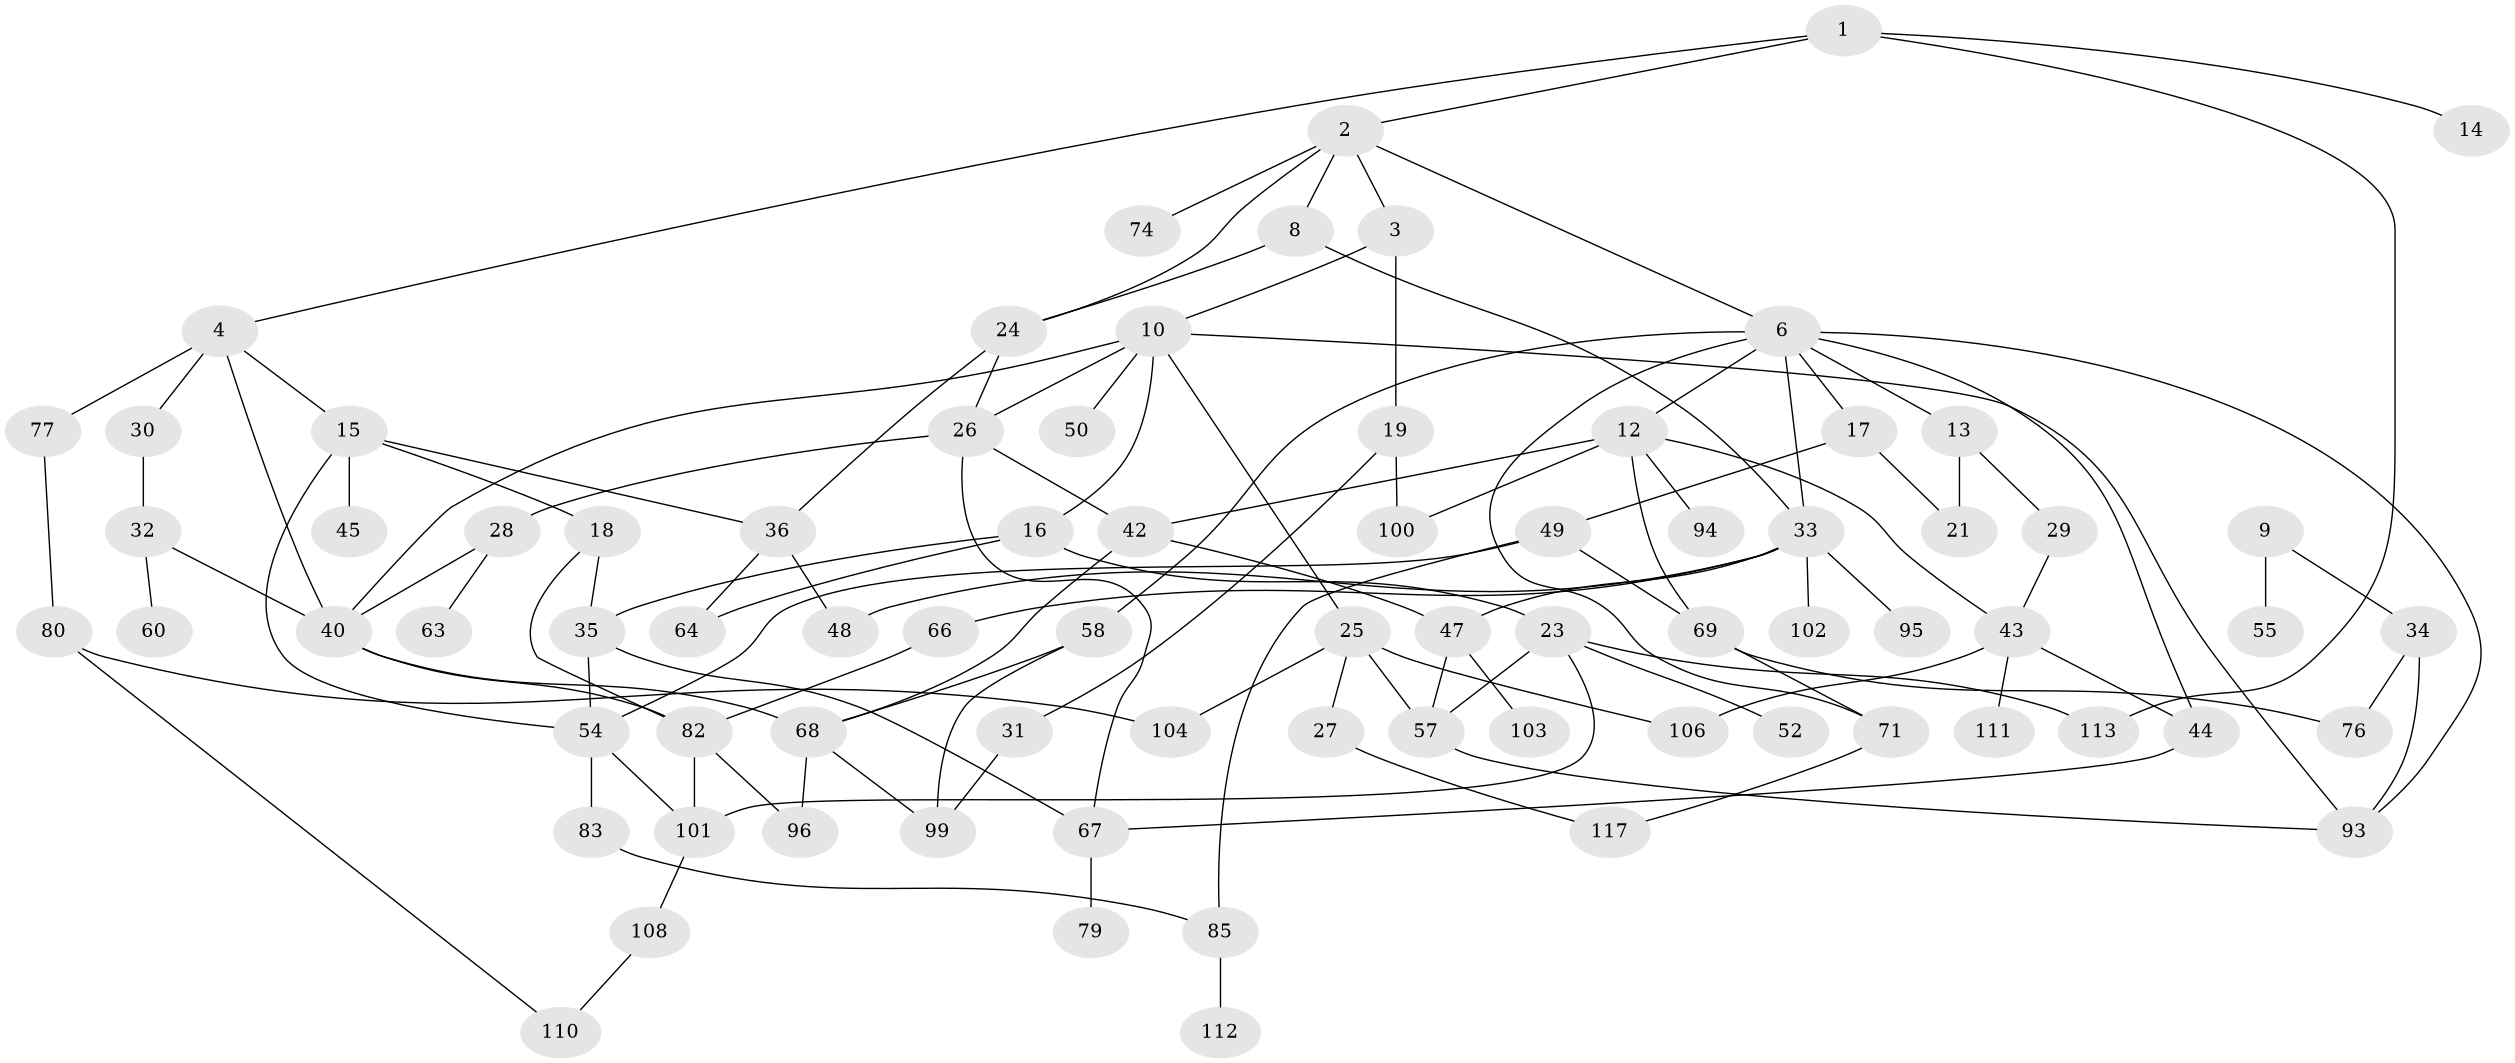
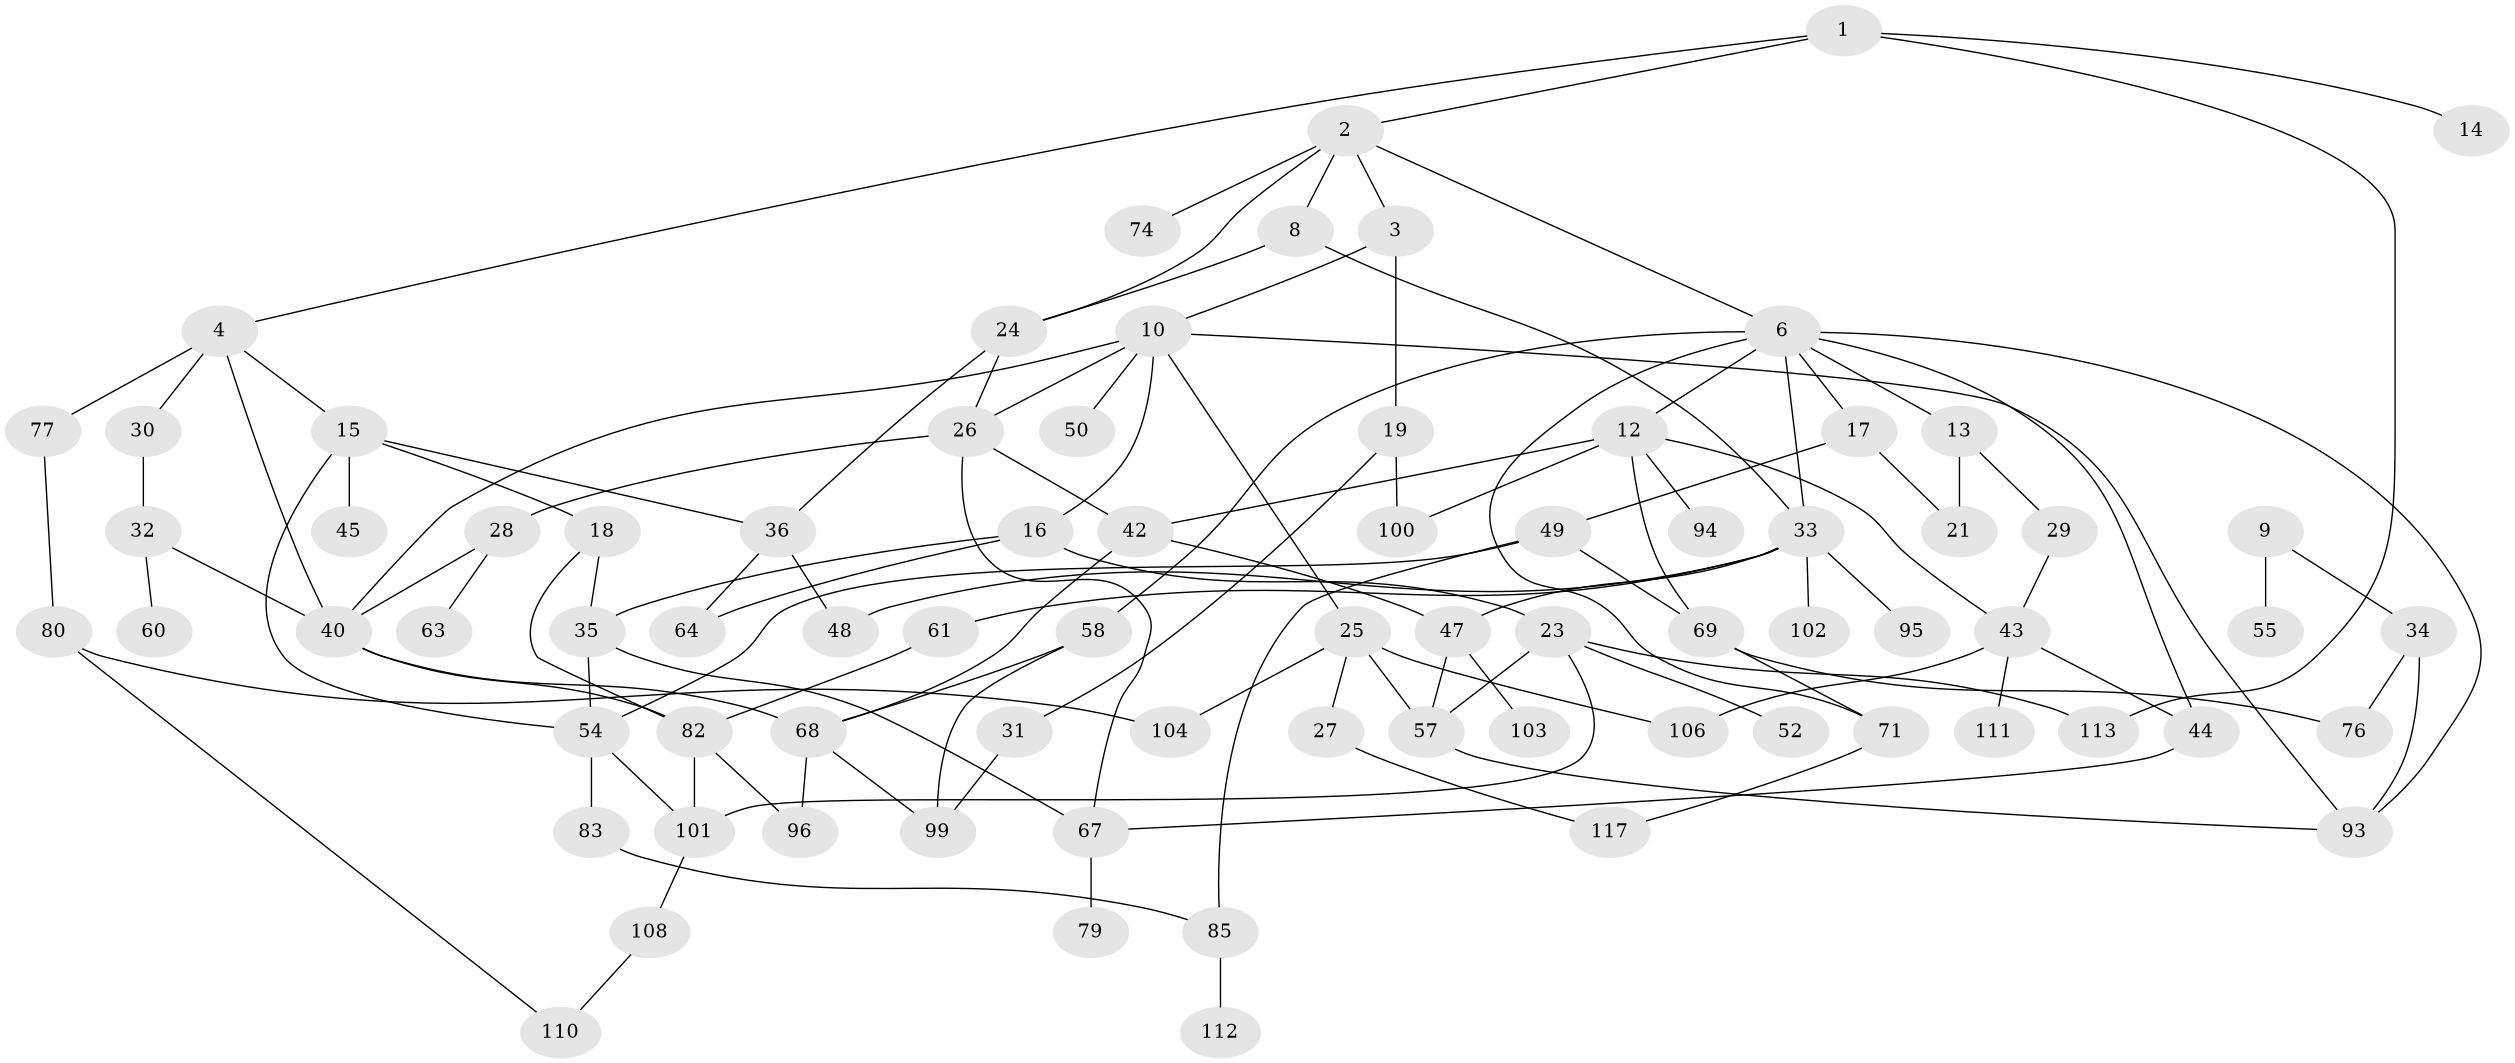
node "66": label "66" -> "61"
